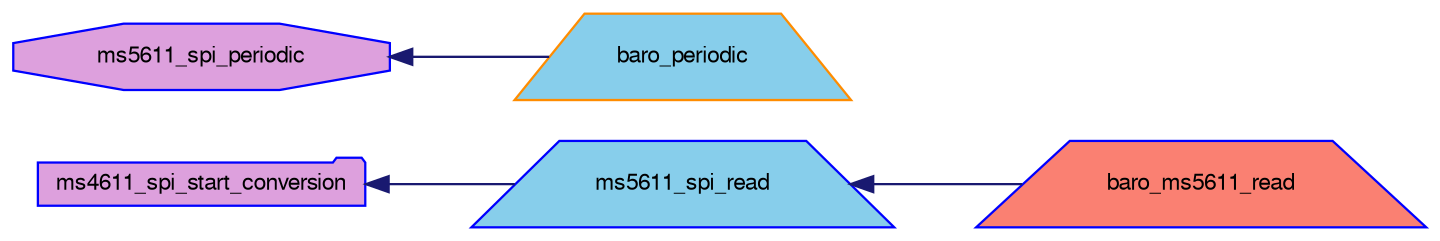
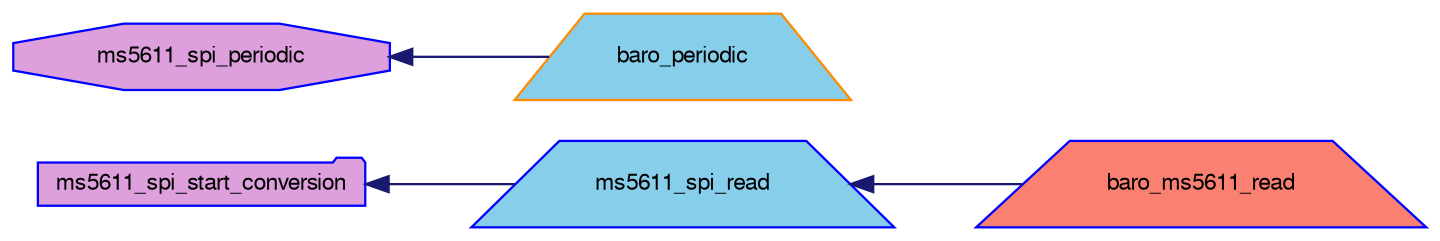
node "ms4611_spi_start_conversion": label "ms4611_spi_start_conversion" -> "ms5611_spi_start_conversion"
